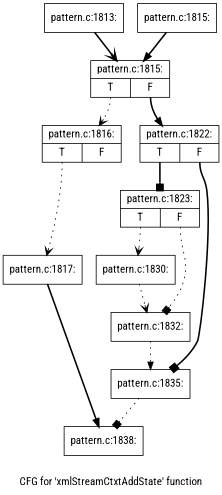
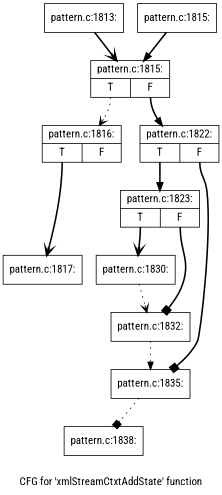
edge "pattern.c:1822:" -> "pattern.c:1823:": arrowhead box -> normal
edge "pattern.c:1816:" -> "pattern.c:1817:": style dotted -> bold
edge "pattern.c:1823:" -> "pattern.c:1830:": style dotted -> bold
edge "pattern.c:1823:" -> "pattern.c:1832:": style dotted -> bold
edge "pattern.c:1817:" -> "pattern.c:1838:": removed
